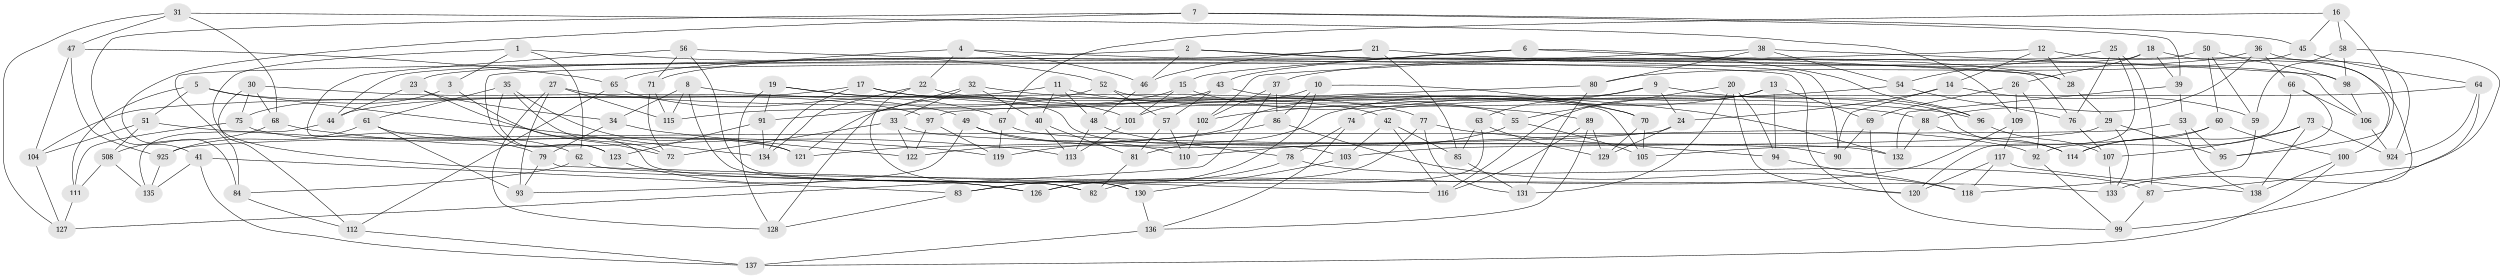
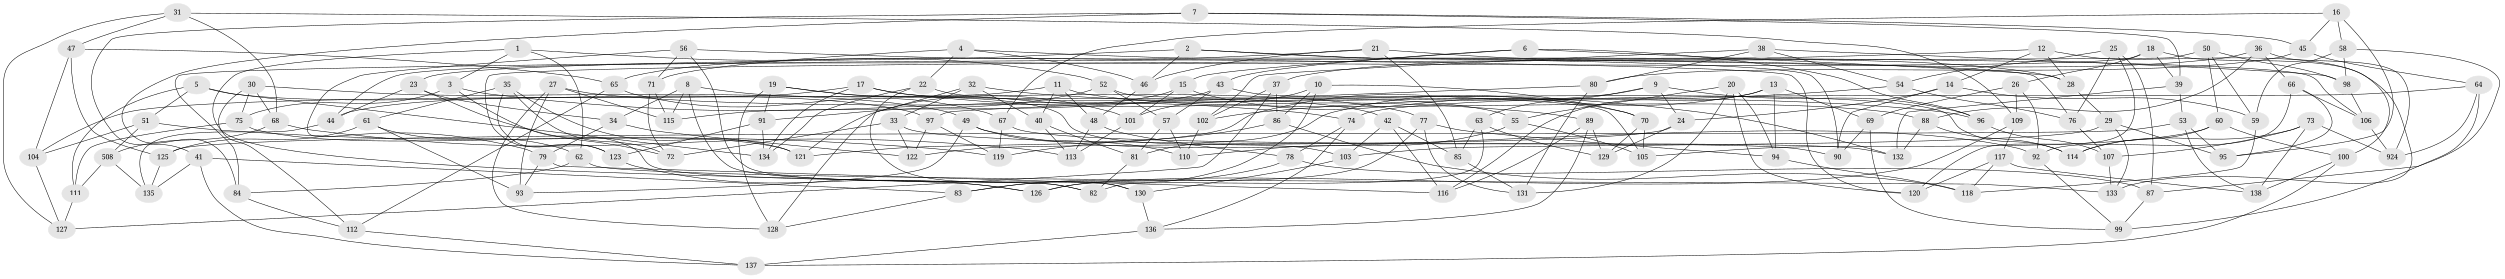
edge "3" -- "74": added
node "925": label "925" -> "125"
